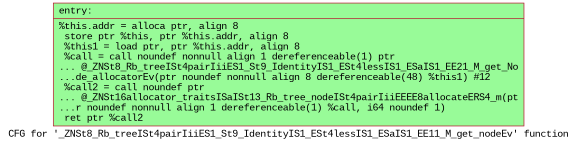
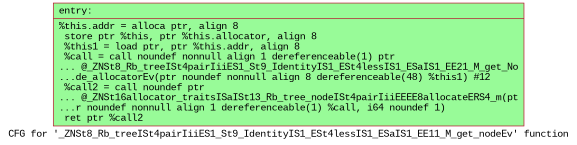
node "entry:": text "store ptr %this, ptr %this.addr, align 8" -> "store ptr %this, ptr %this.allocator, align 8"
